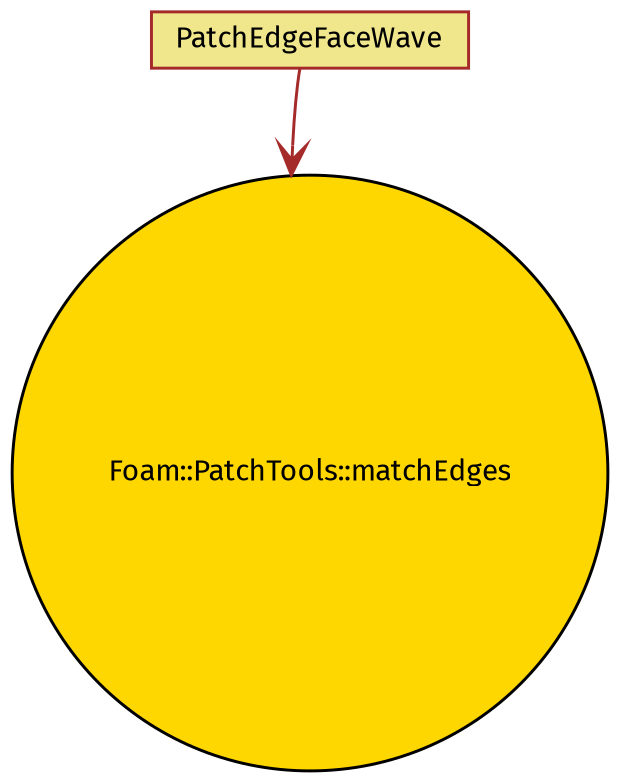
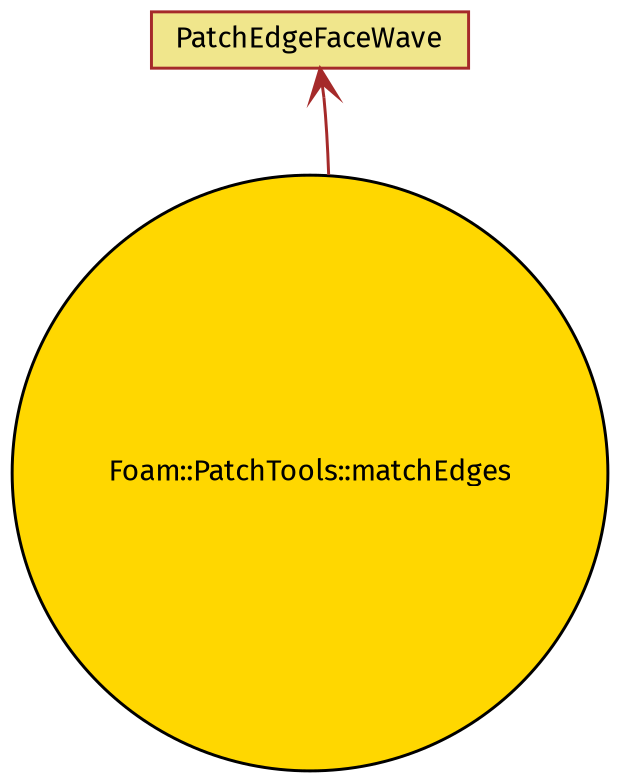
edge "PatchEdgeFaceWave" -> "Foam::PatchTools::matchEdges": reversed
